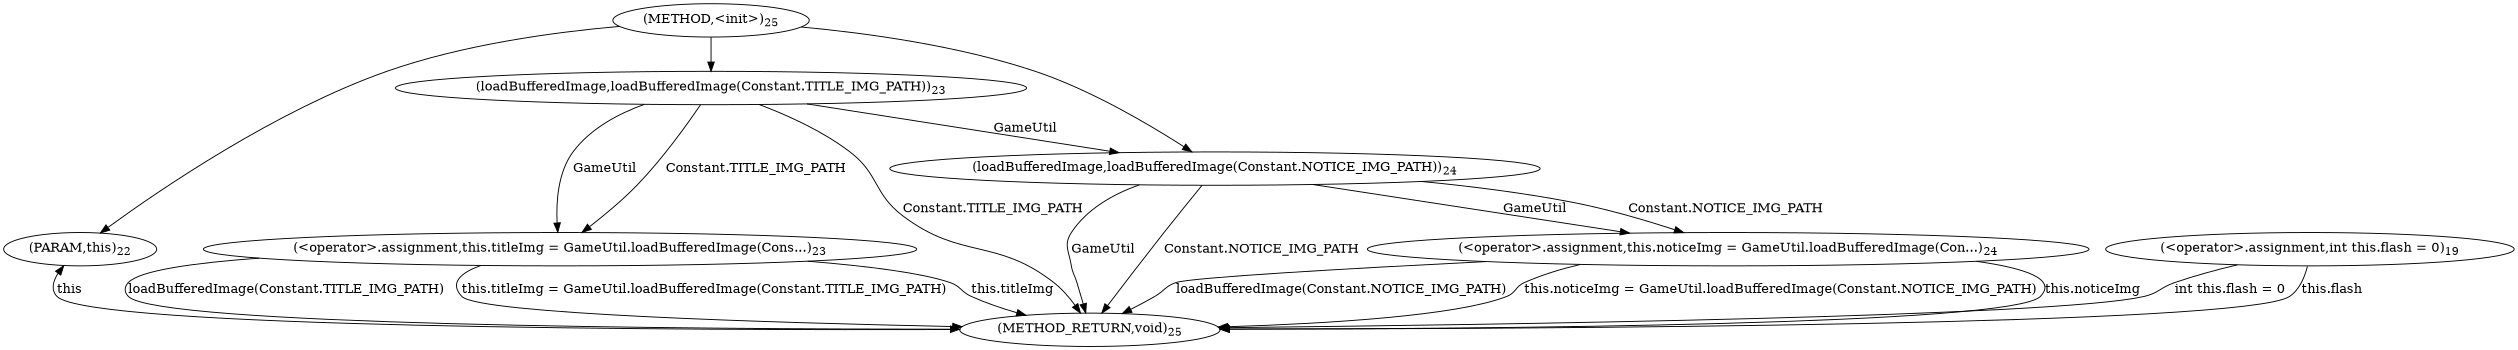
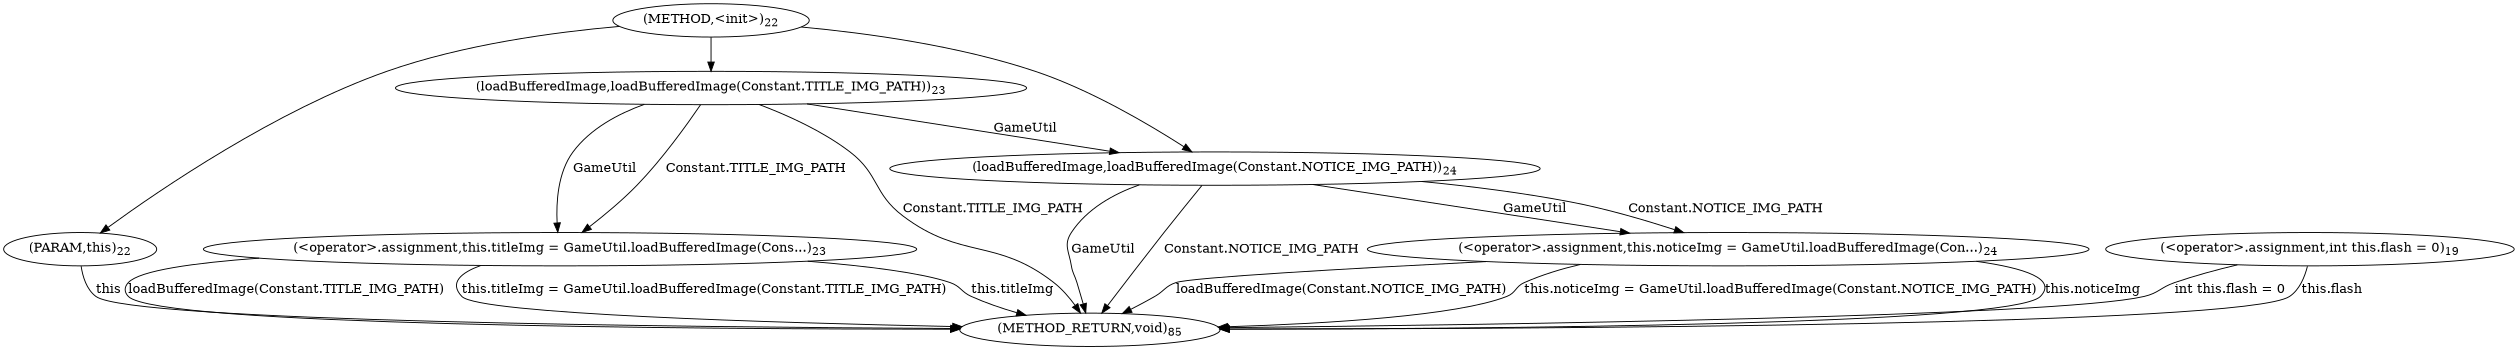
node "(METHOD,<init>)": text "25" -> "22"
edge "(METHOD_RETURN,void)" -> "(PARAM,this)": reversed
node "(METHOD_RETURN,void)": text "25" -> "85"
